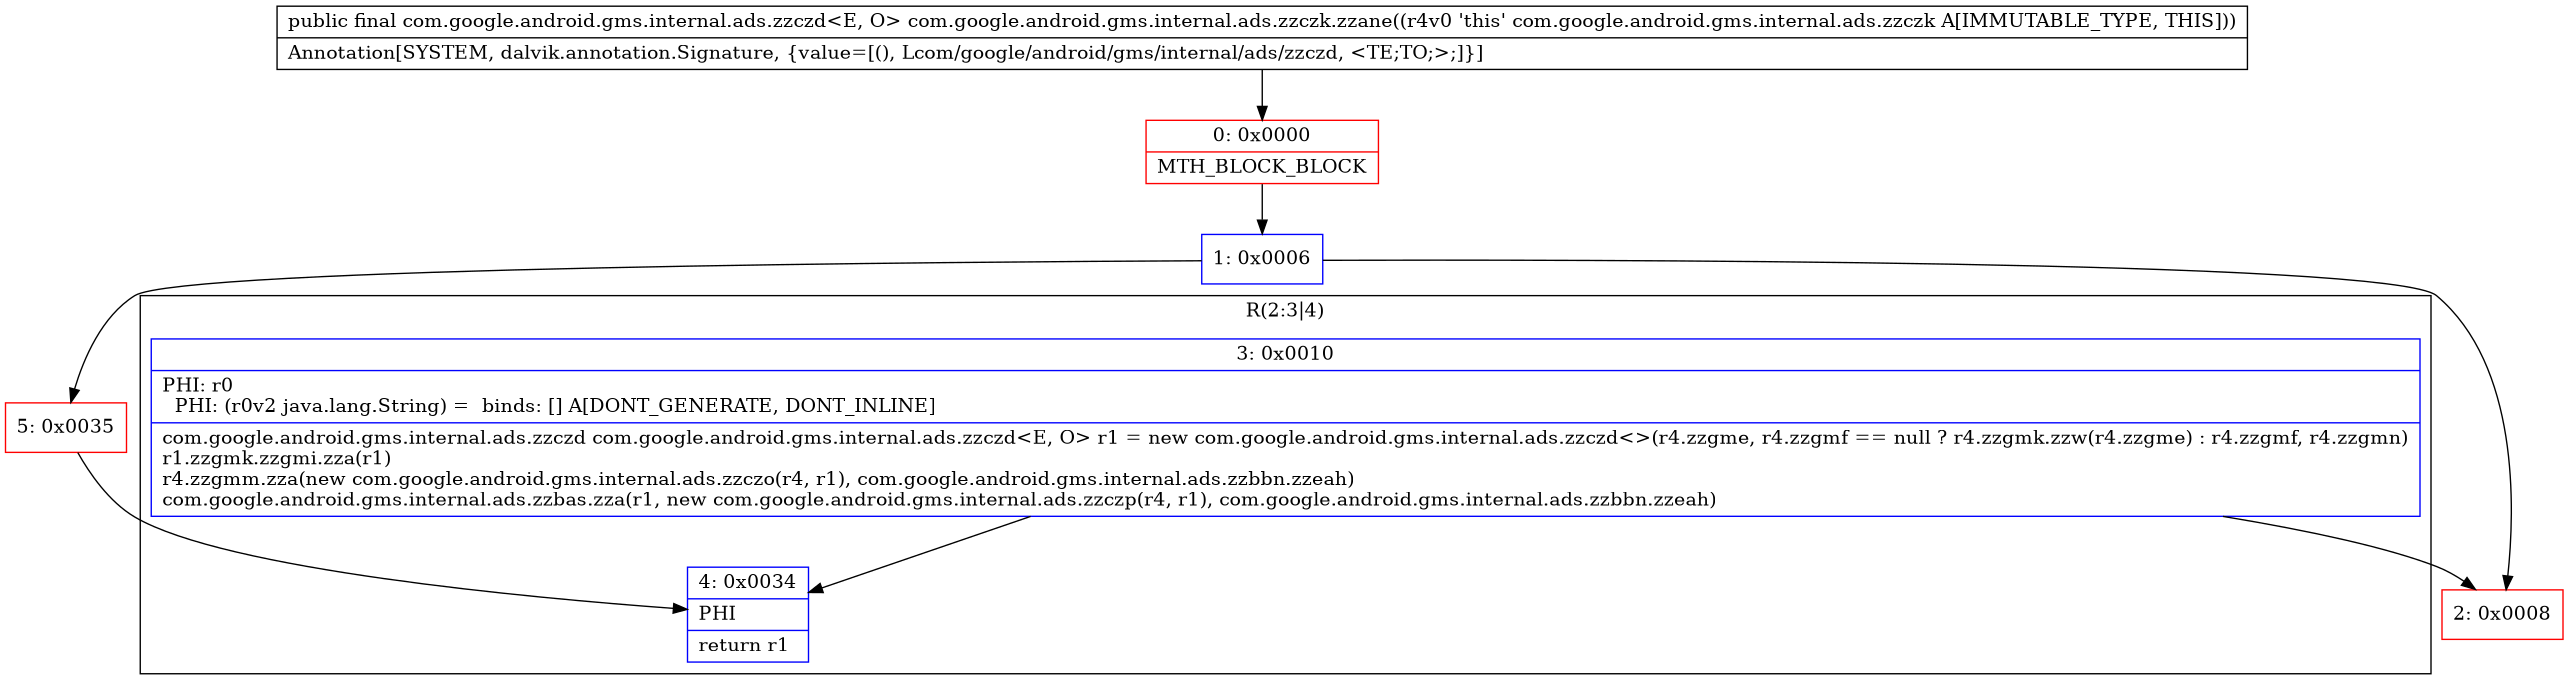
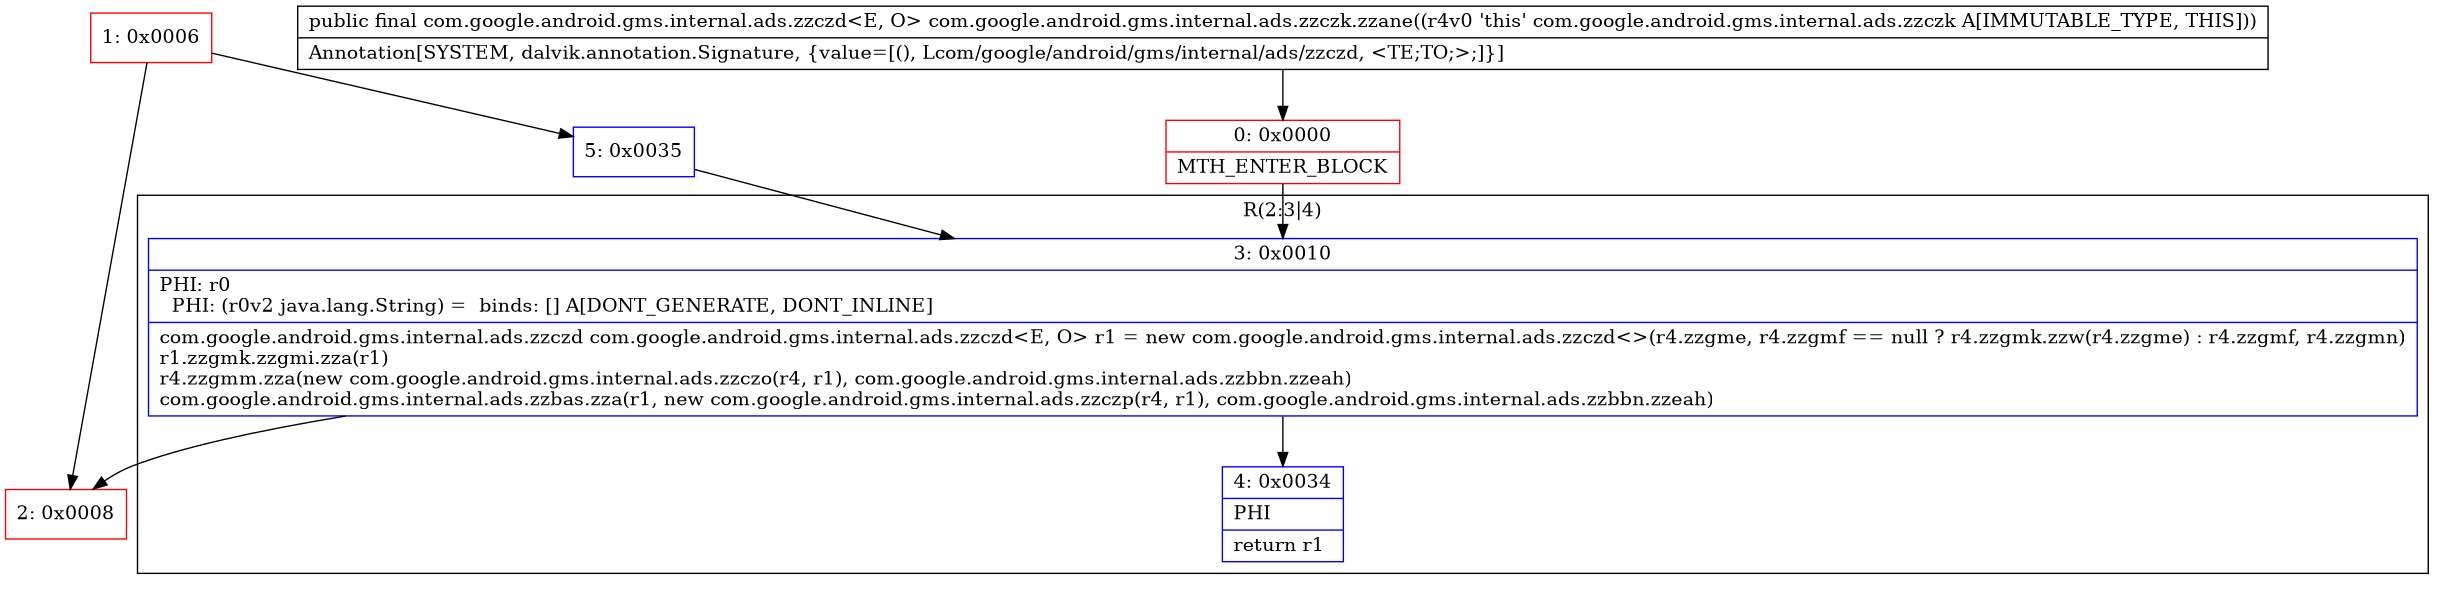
node "0: 0x0000": text "MTH_BLOCK_BLOCK" -> "MTH_ENTER_BLOCK"
edge "0: 0x0000" -> "1: 0x0006": now "0: 0x0000" -> "3: 0x0010"
node "1: 0x0006": color blue -> red
node "5: 0x0035": color red -> blue
edge "5: 0x0035" -> "4: 0x0034": now "5: 0x0035" -> "3: 0x0010"
